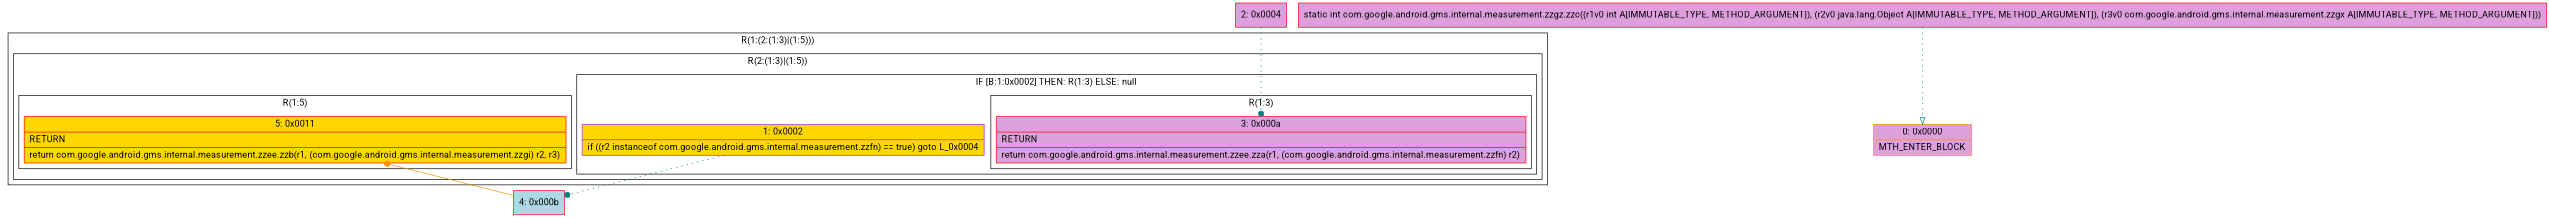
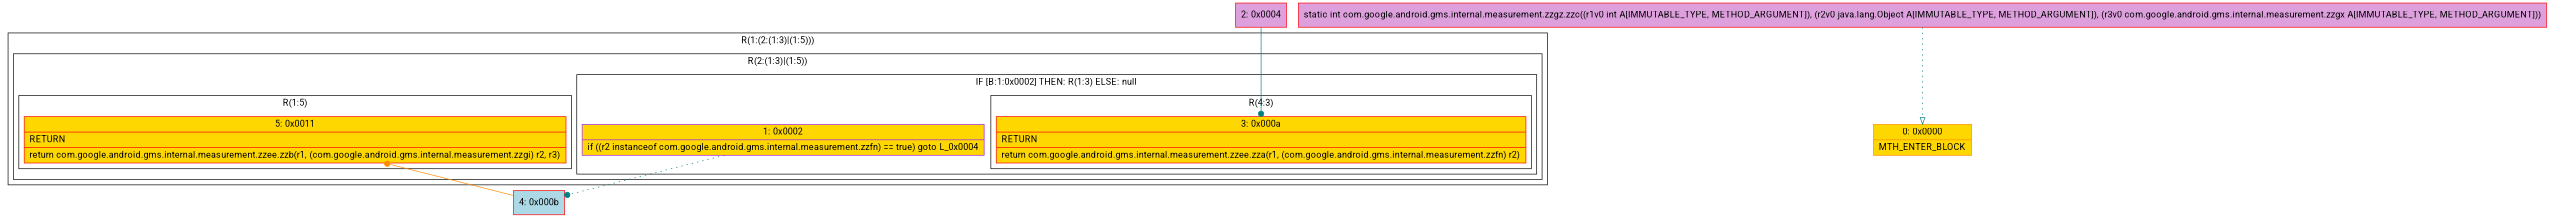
edge "2: 0x0004" -> "3: 0x000a": style dotted -> solid
cluster "R(1:3)": label "R(1:3)" -> "R(4:3)"
node "3: 0x000a": fillcolor plum -> gold
node "0: 0x0000": fillcolor plum -> gold
